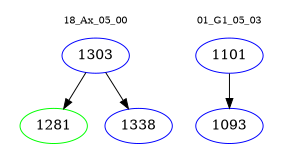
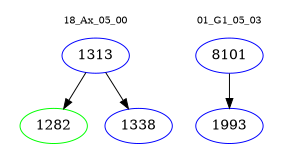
node "1303": label "1303" -> "1313"
node "1101": label "1101" -> "8101"
node "1281": label "1281" -> "1282"
node "1093": label "1093" -> "1993"
